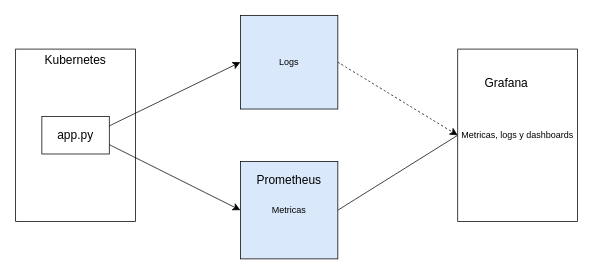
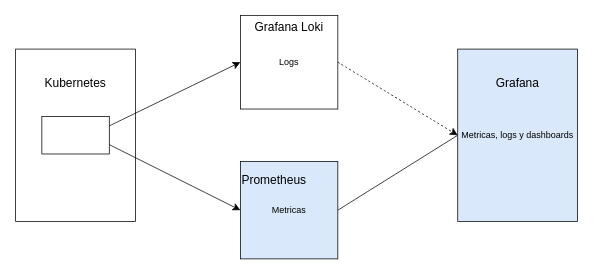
node "Grafana Loki": added
node "Kubernetes": moved (75, 60) -> (75, 83)
node "Logs": fillcolor #dae8fc -> #ffffff
node "Grafana": moved (507, 83) -> (518, 83)
node "app.py": removed
node "Metricas, logs y dashboards": fillcolor #ffffff -> #dae8fc
node "Prometheus": moved (289, 180) -> (274, 180)
